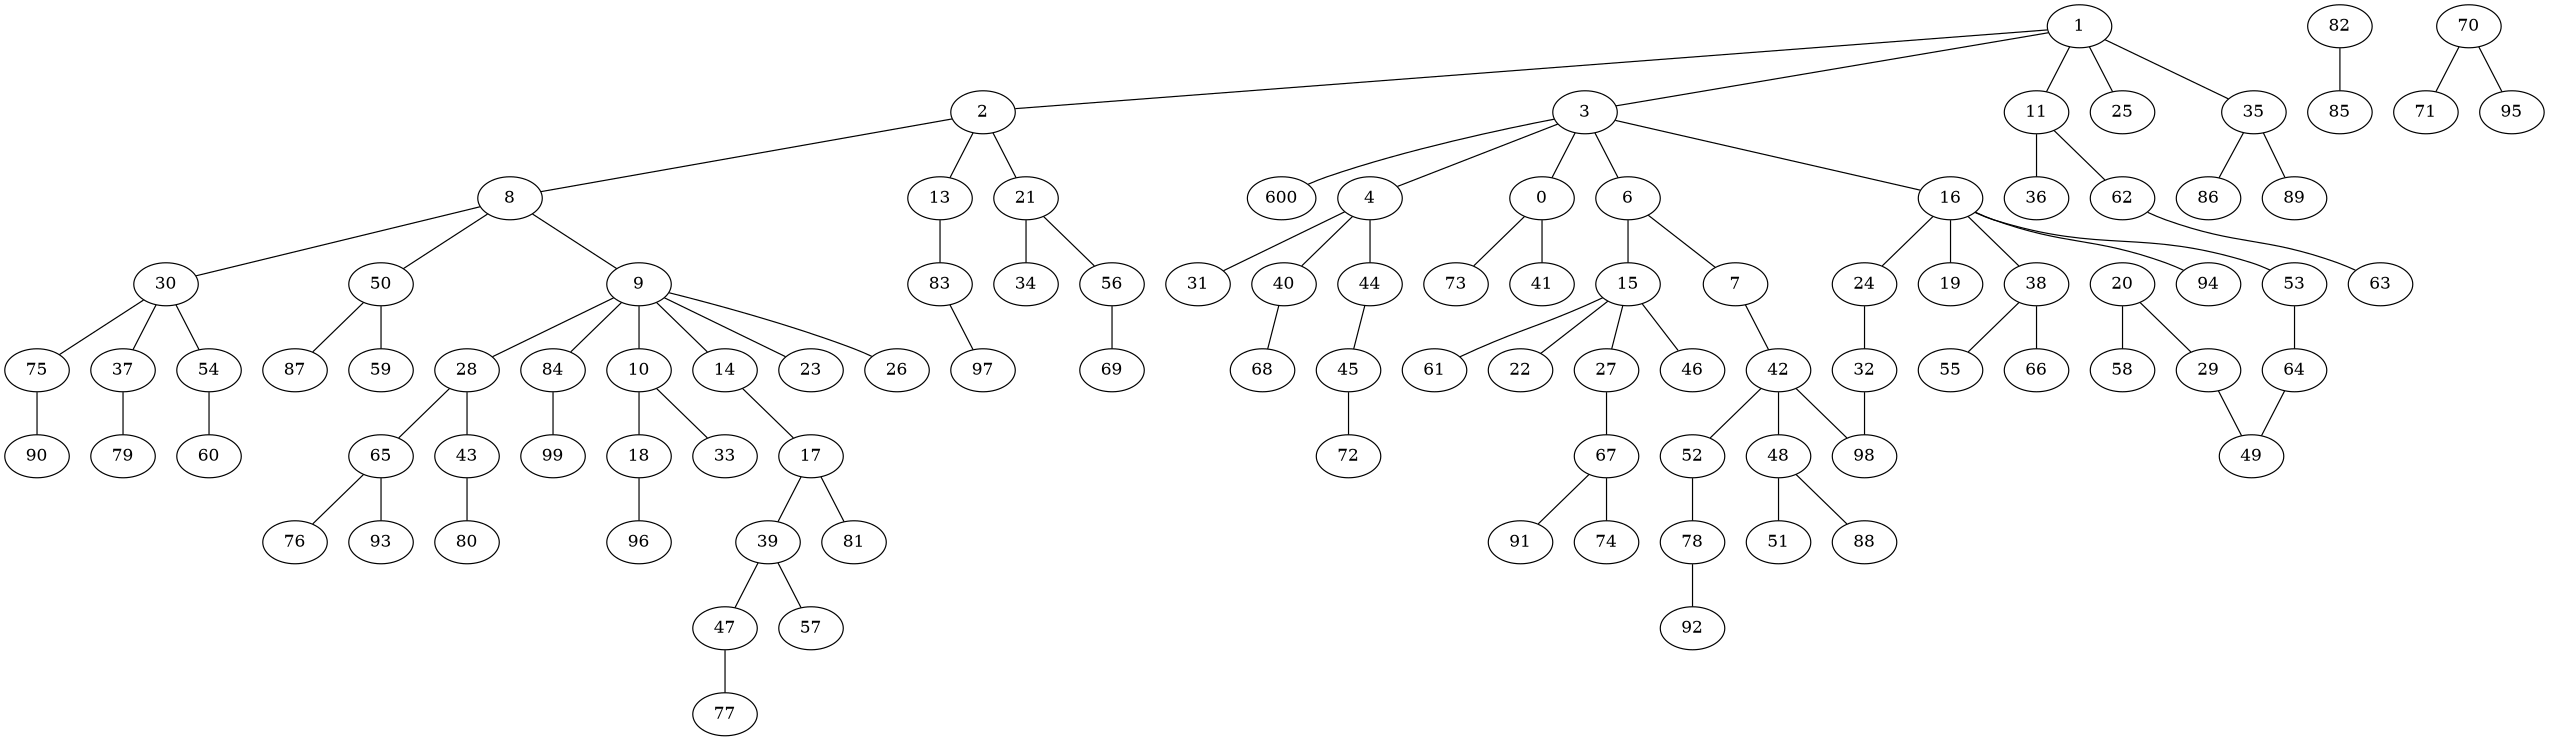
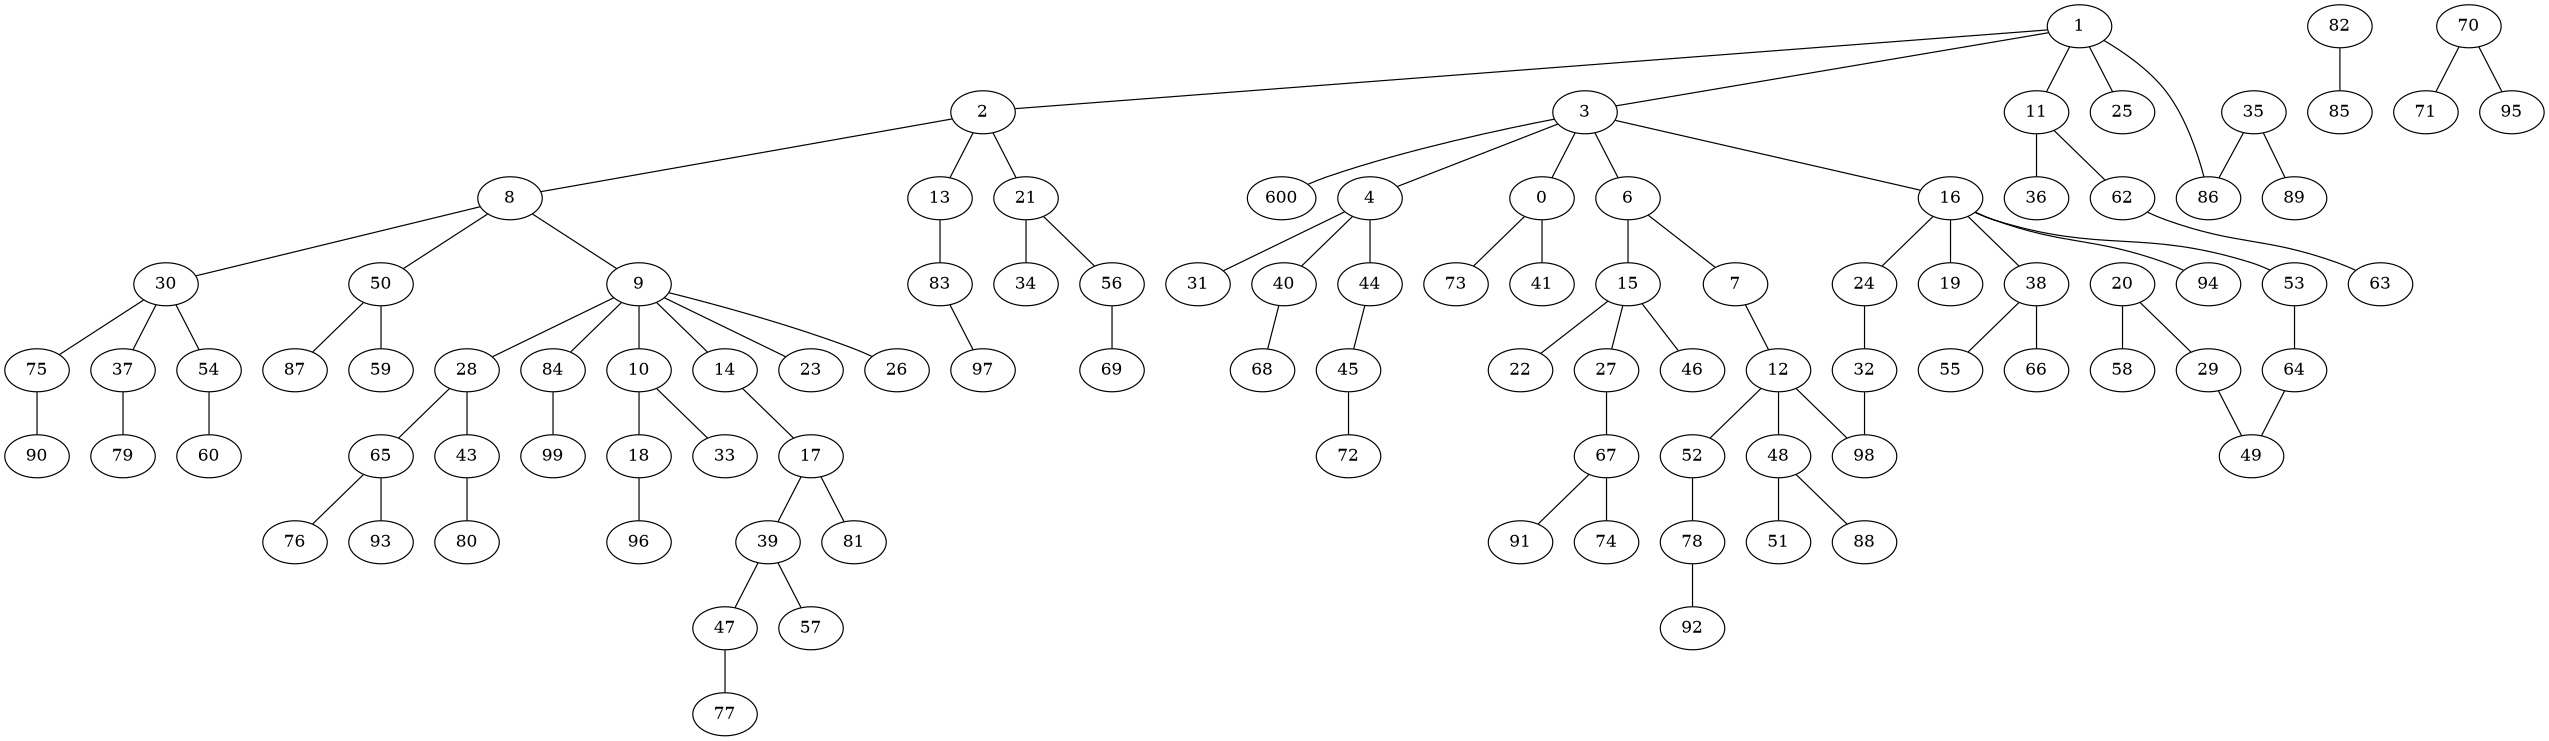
edge "1" -- "35": now "1" -- "86"
node "61": removed
node "42": label "42" -> "12"
